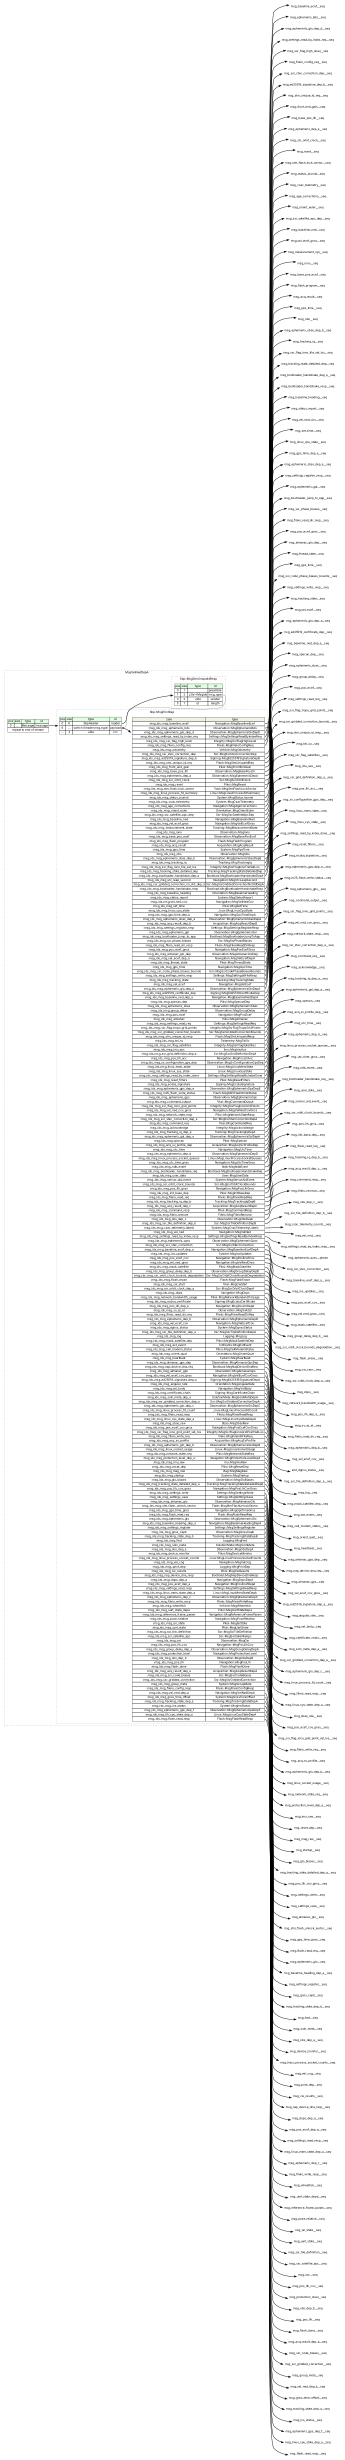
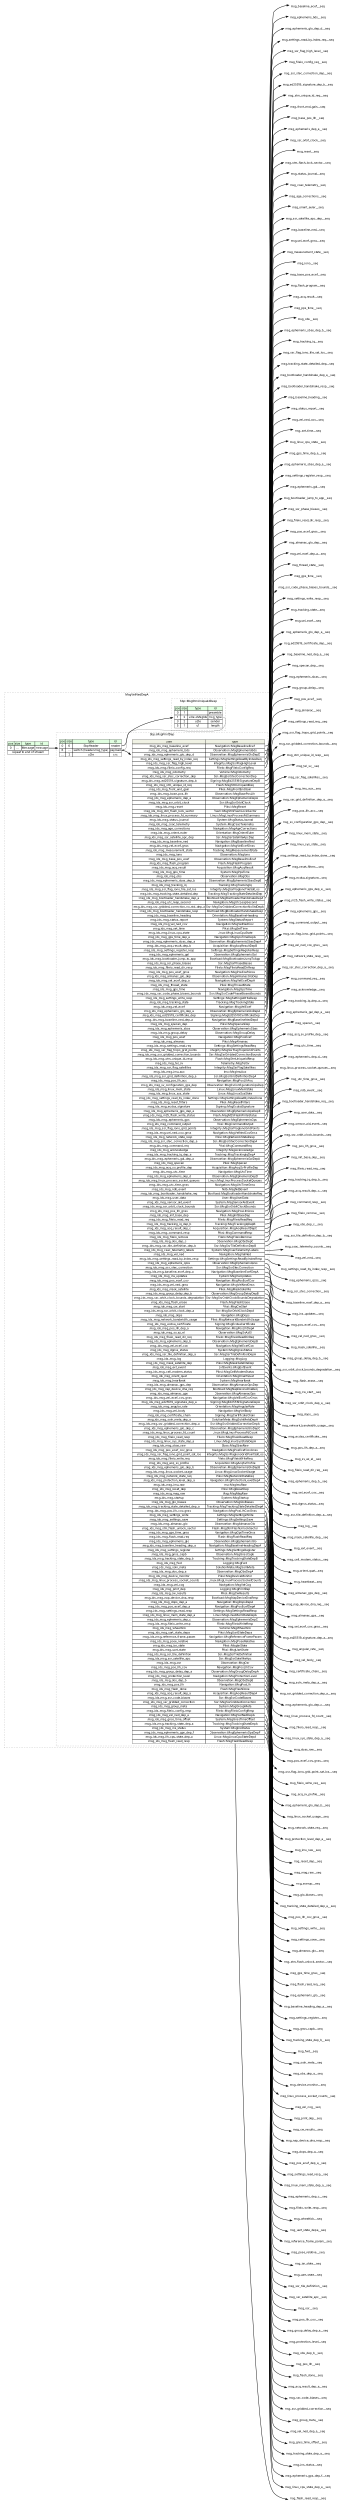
node "msg_measurement_sys__seq": label "msg_measurement_sys__seq" -> "msg_measurement_state__seq"
node "msg_vel_ecef_dep_a__seq": added
node "msg_almanac__seq": added
node "msg_ephemeris_qzss__phase": label "msg_ephemeris_qzss__phase" -> "msg_ephemeris_qzss__seq"
node "msg_ecdsa_certificate__seq": added
node "msg_group_delay_dep_a__seq": added
